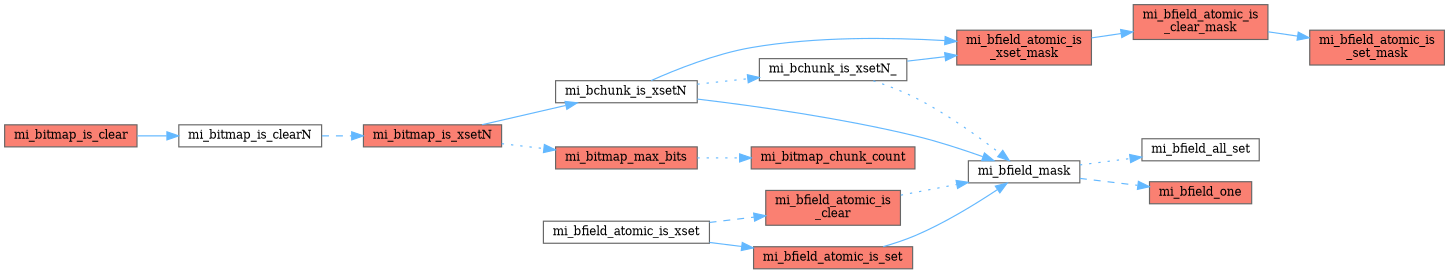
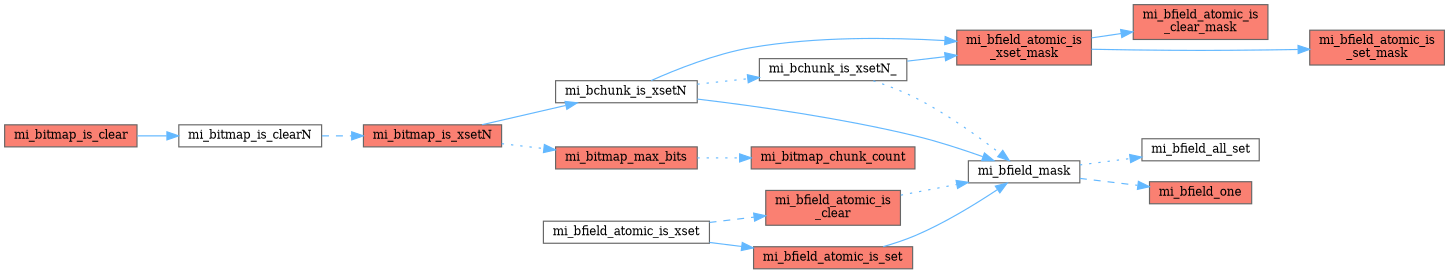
edge "mi_bfield_atomic_is _clear_mask" -> "mi_bfield_atomic_is _set_mask": now "mi_bfield_atomic_is _xset_mask" -> "mi_bfield_atomic_is _set_mask"
